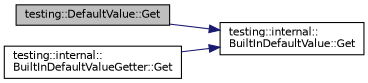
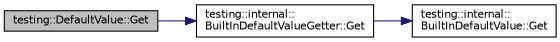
edge "testing::DefaultValue::Get" -> "testing::internal:: BuiltInDefaultValue::Get": now "testing::DefaultValue::Get" -> "testing::internal:: BuiltInDefaultValueGetter::Get"
